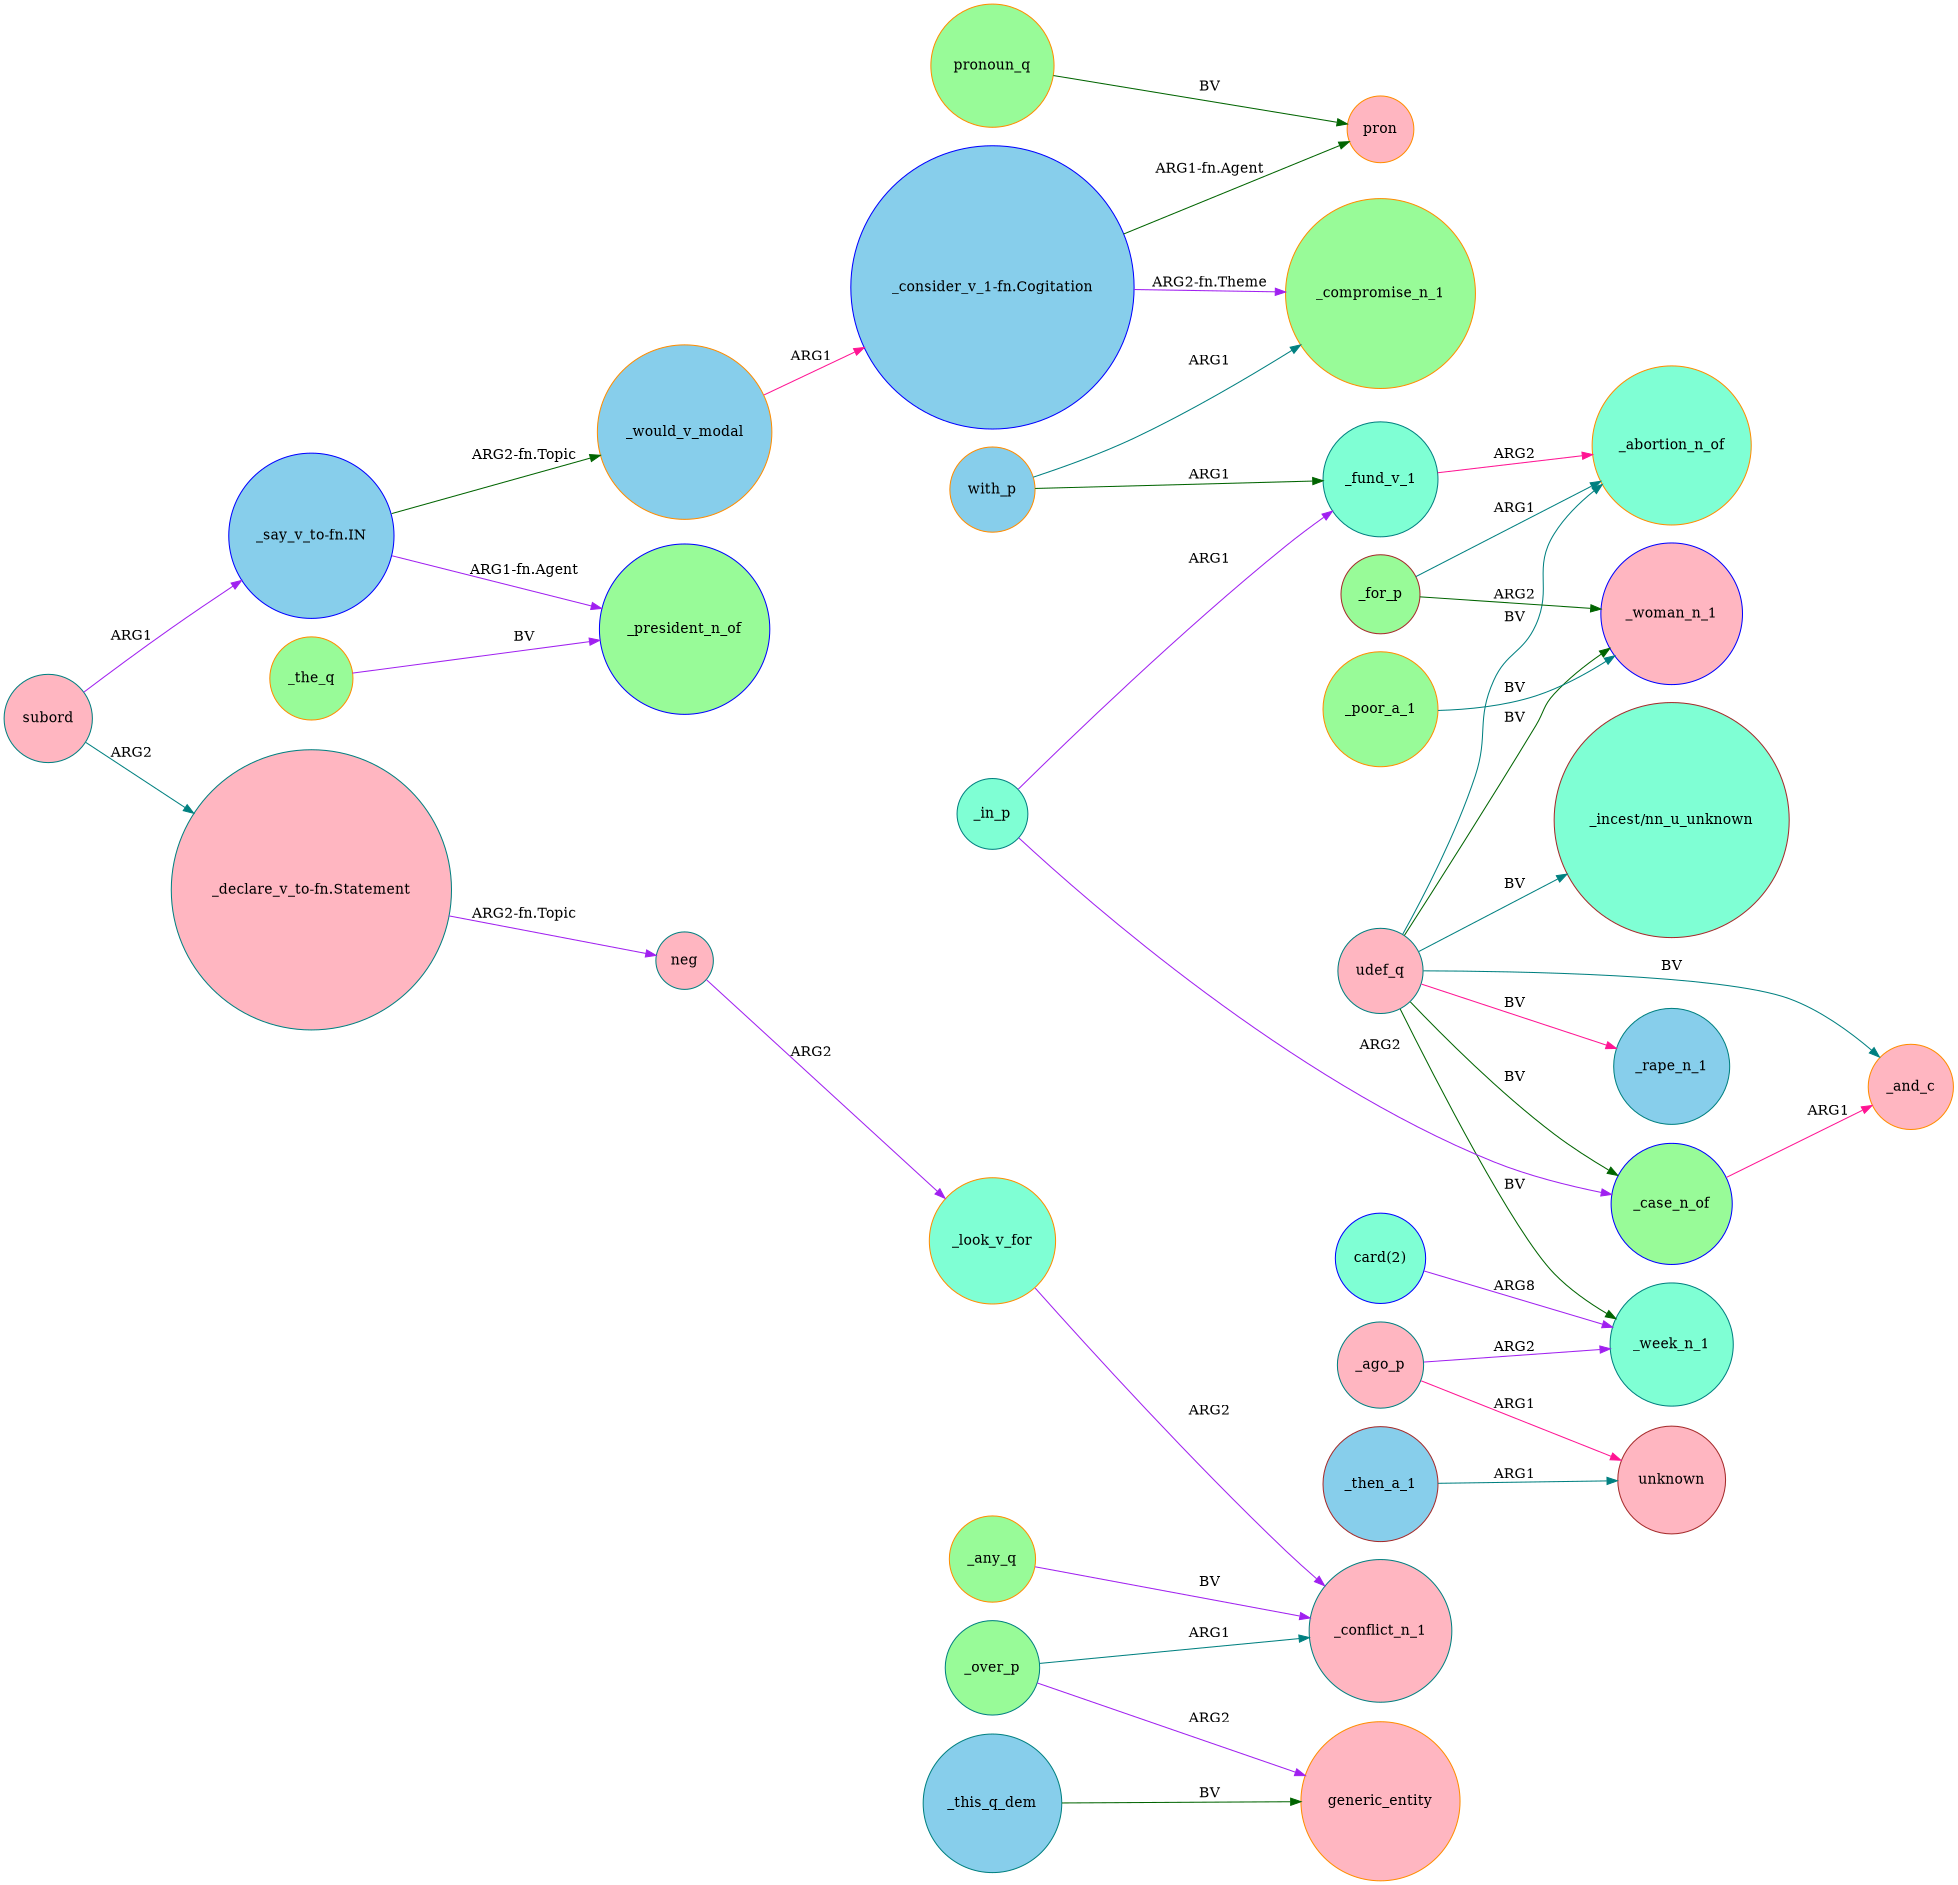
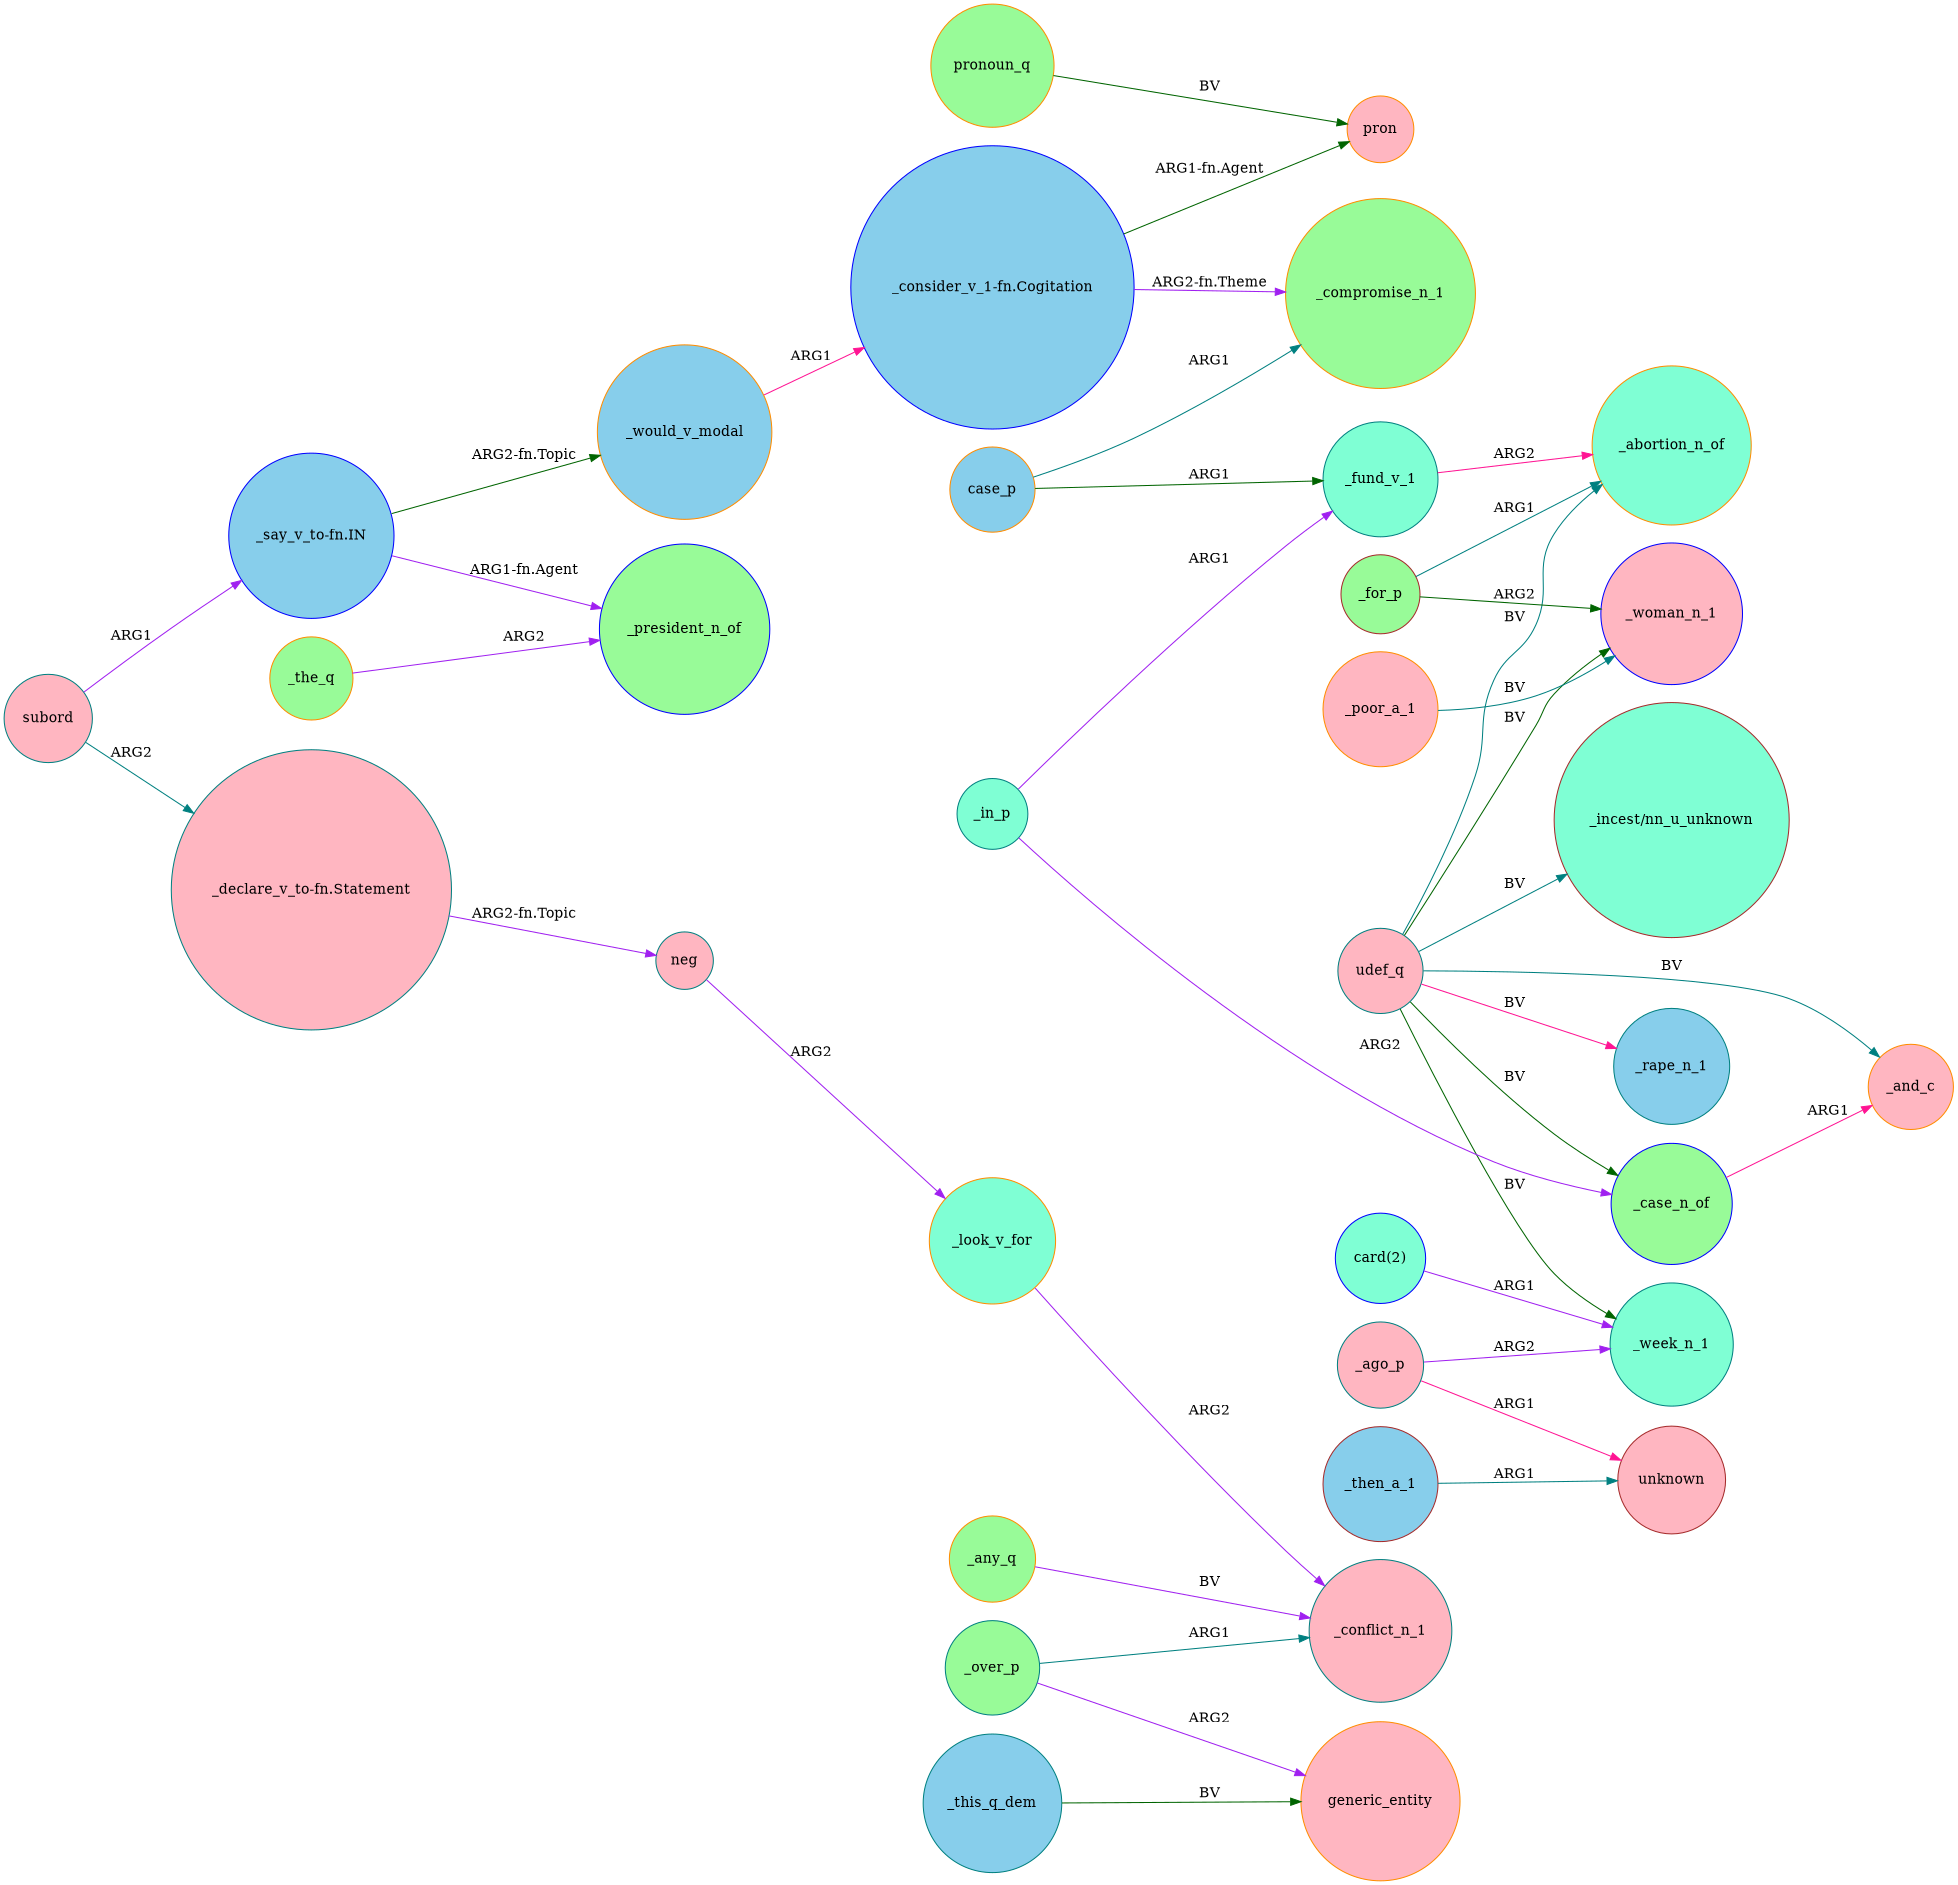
node "with_p": label "with_p" -> "case_p"
edge "_the_q" -> "_president_n_of": label "BV" -> "ARG2"
node "_poor_a_1": fillcolor palegreen -> lightpink
edge "card(2)" -> "_week_n_1": label "ARG8" -> "ARG1"
